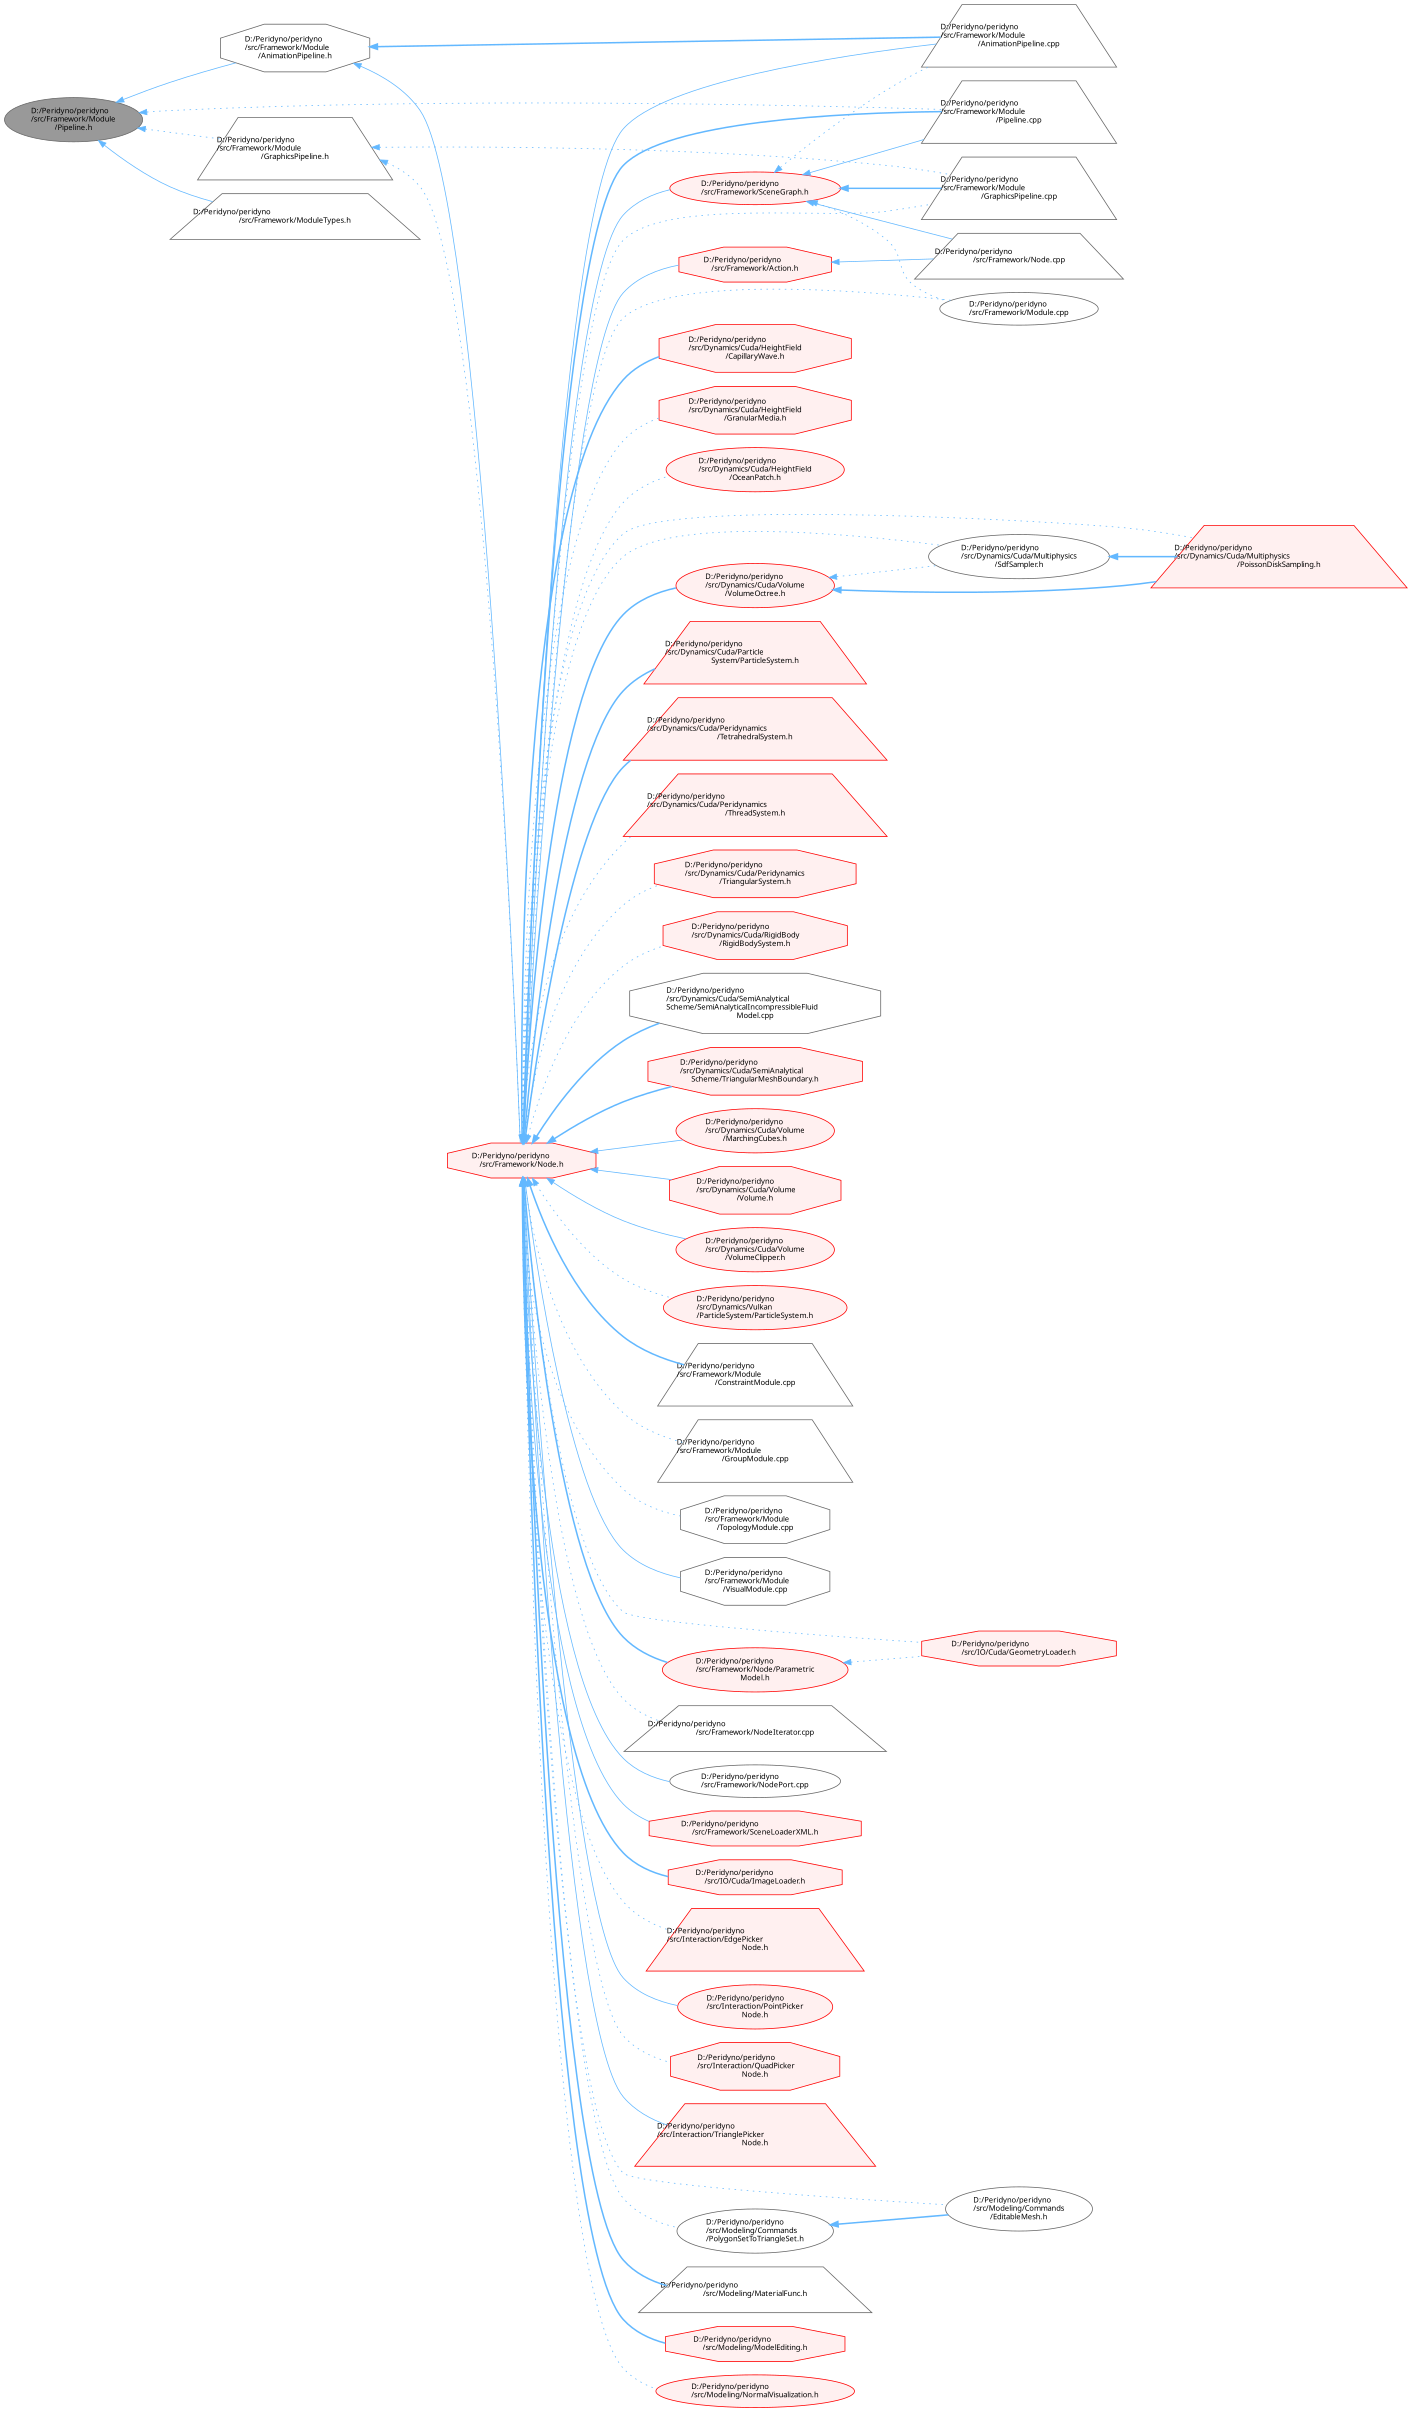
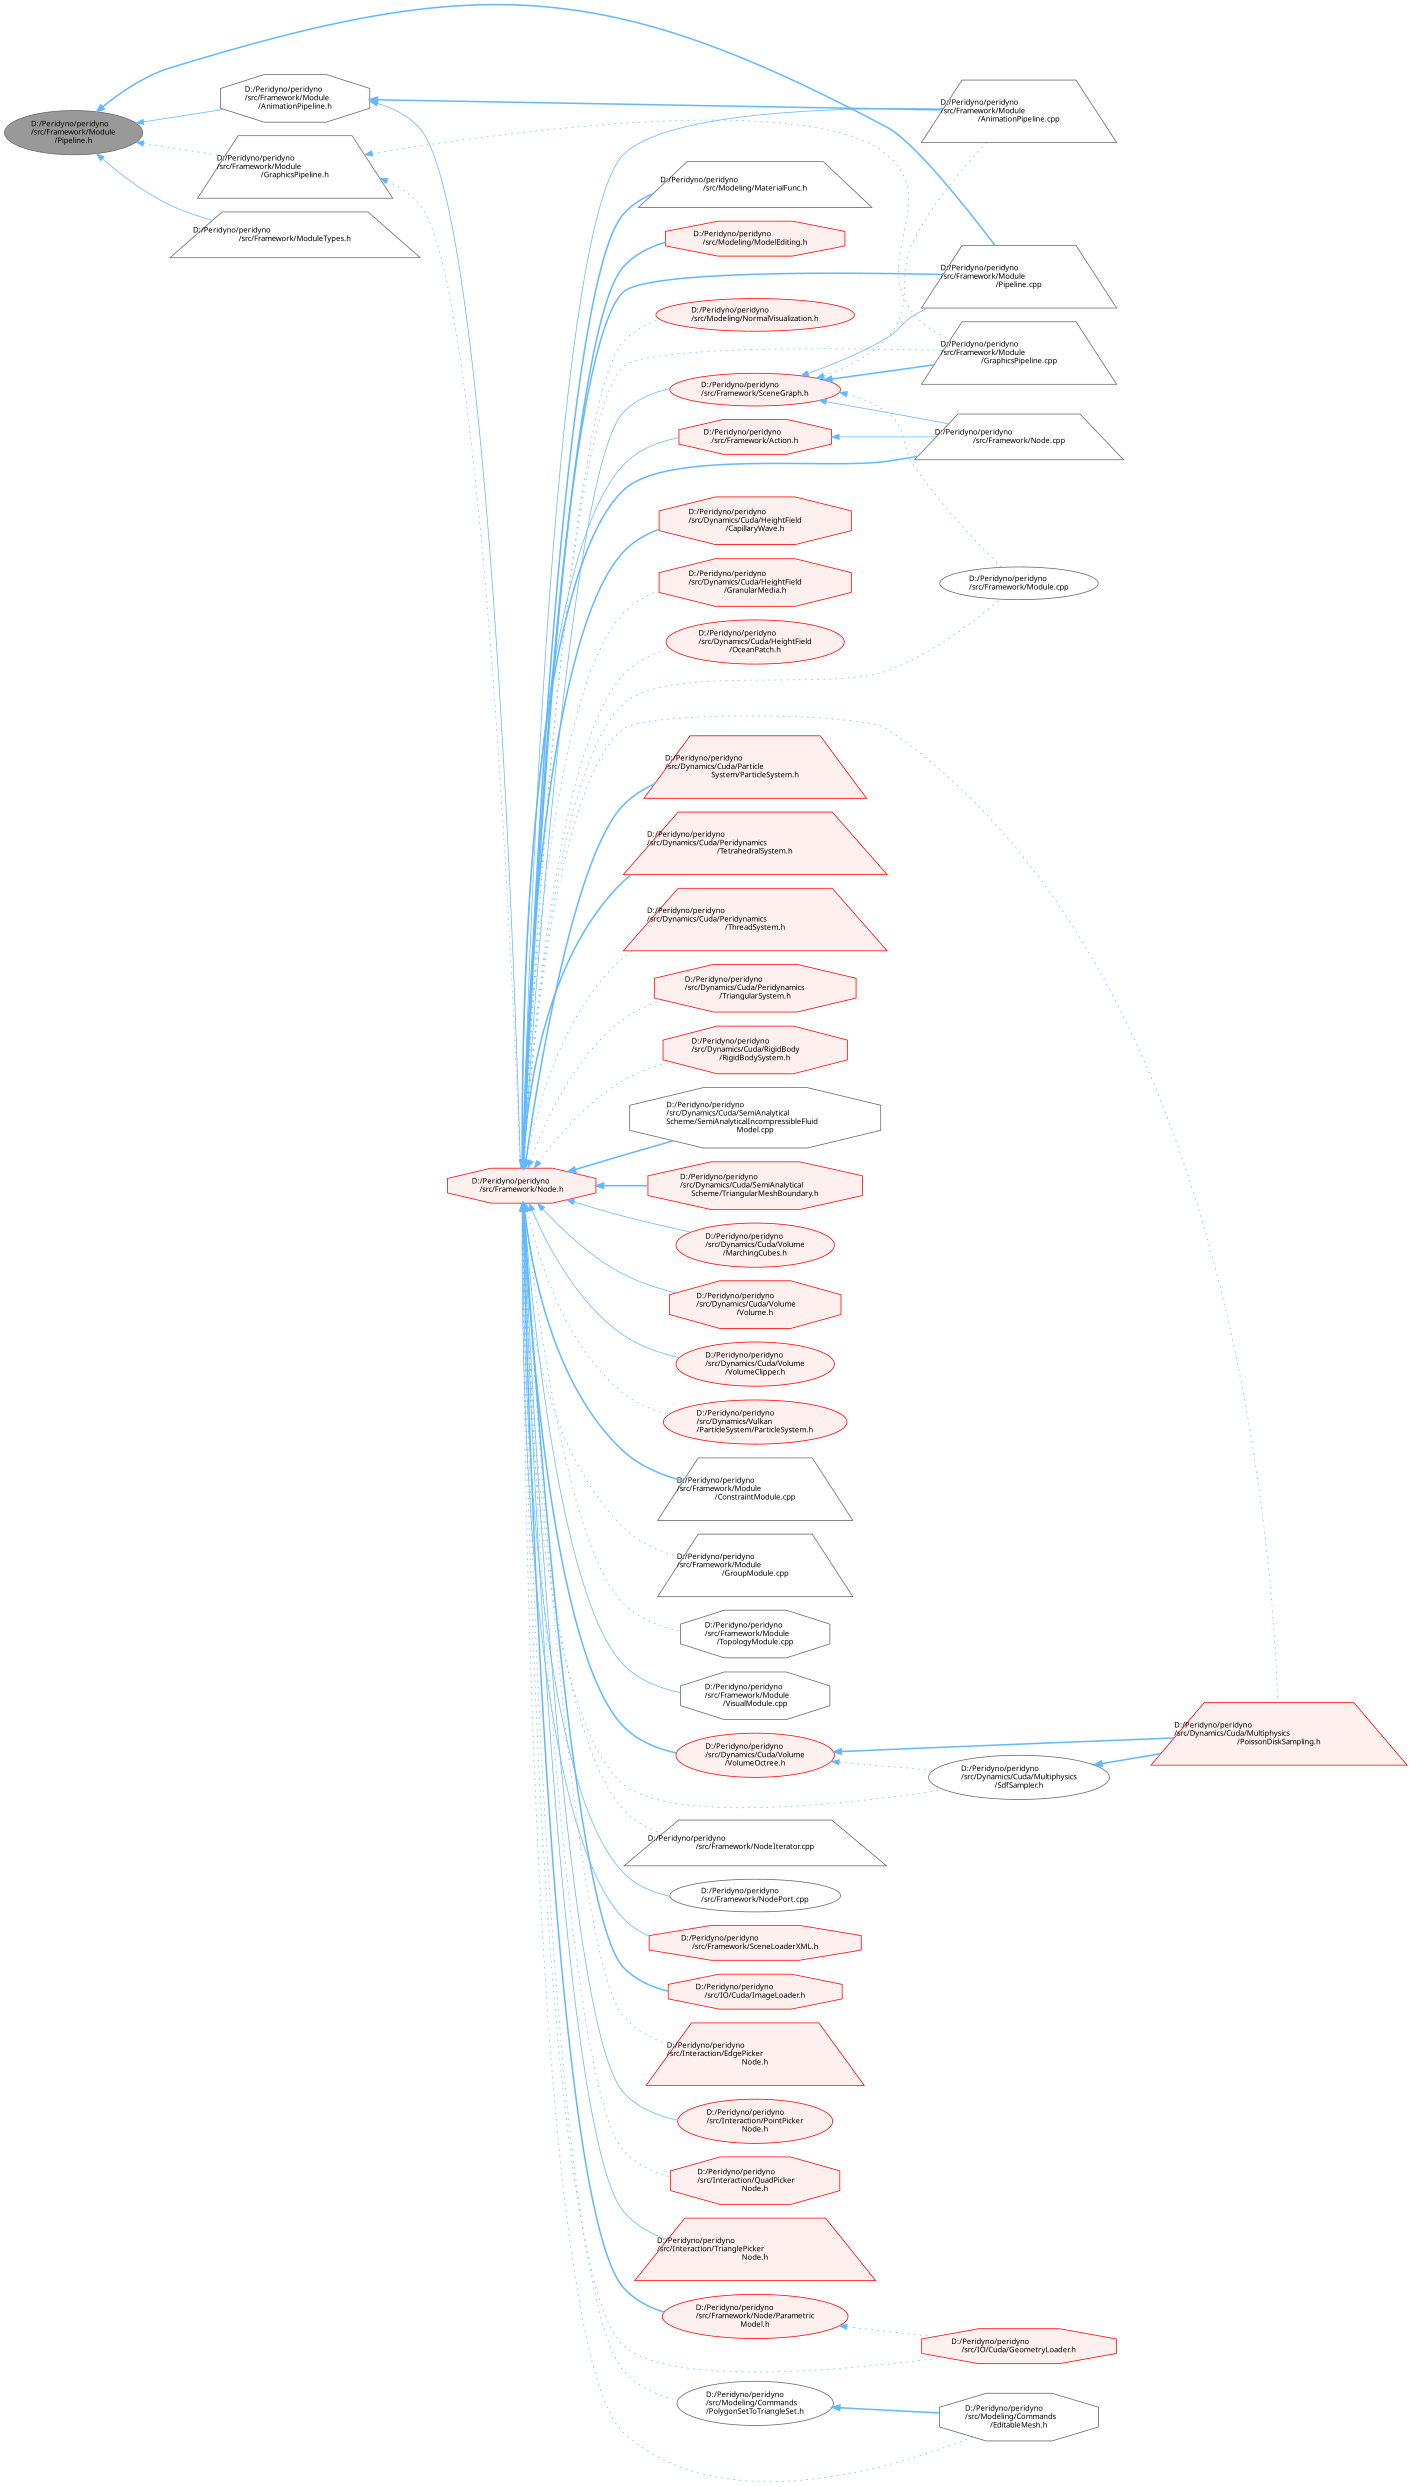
edge "D:/Peridyno/peridyno /src/Framework/Module /Pipeline.cpp" -> "D:/Peridyno/peridyno /src/Framework/Module /Pipeline.h": style dotted -> bold
edge "D:/Peridyno/peridyno /src/Framework/Node.cpp" -> "D:/Peridyno/peridyno /src/Framework/Node.h": added
node "D:/Peridyno/peridyno /src/Modeling/Commands /EditableMesh.h": shape ellipse -> octagon
